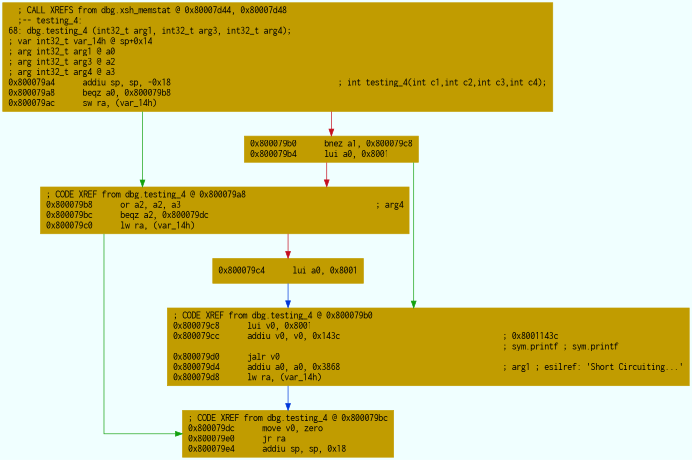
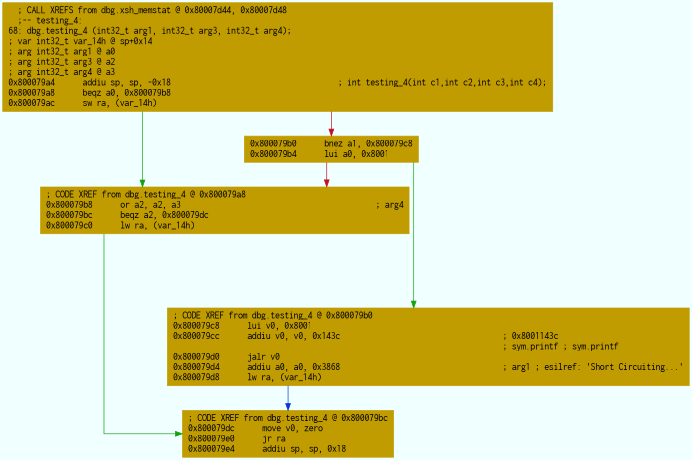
node "0x800079c4      lui a0, 0x8001": removed
